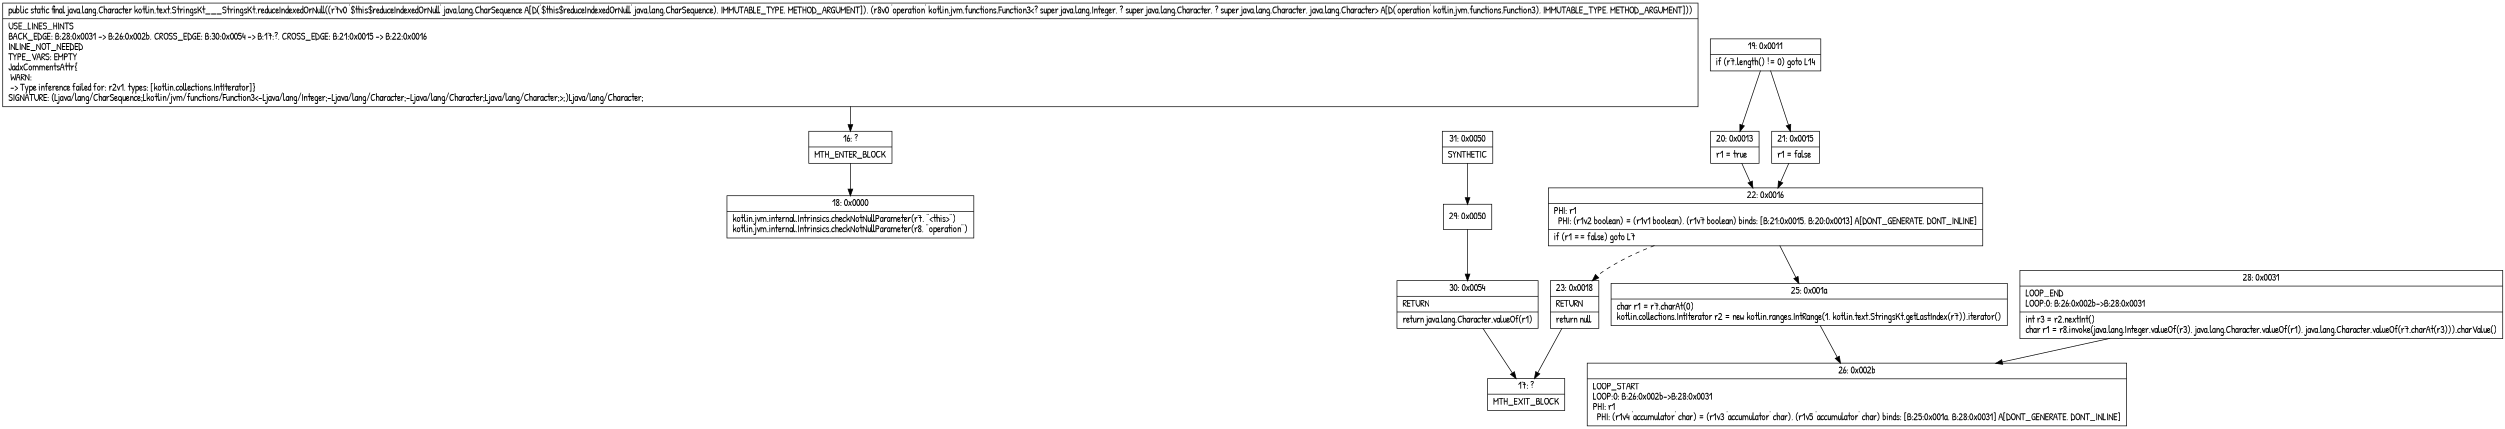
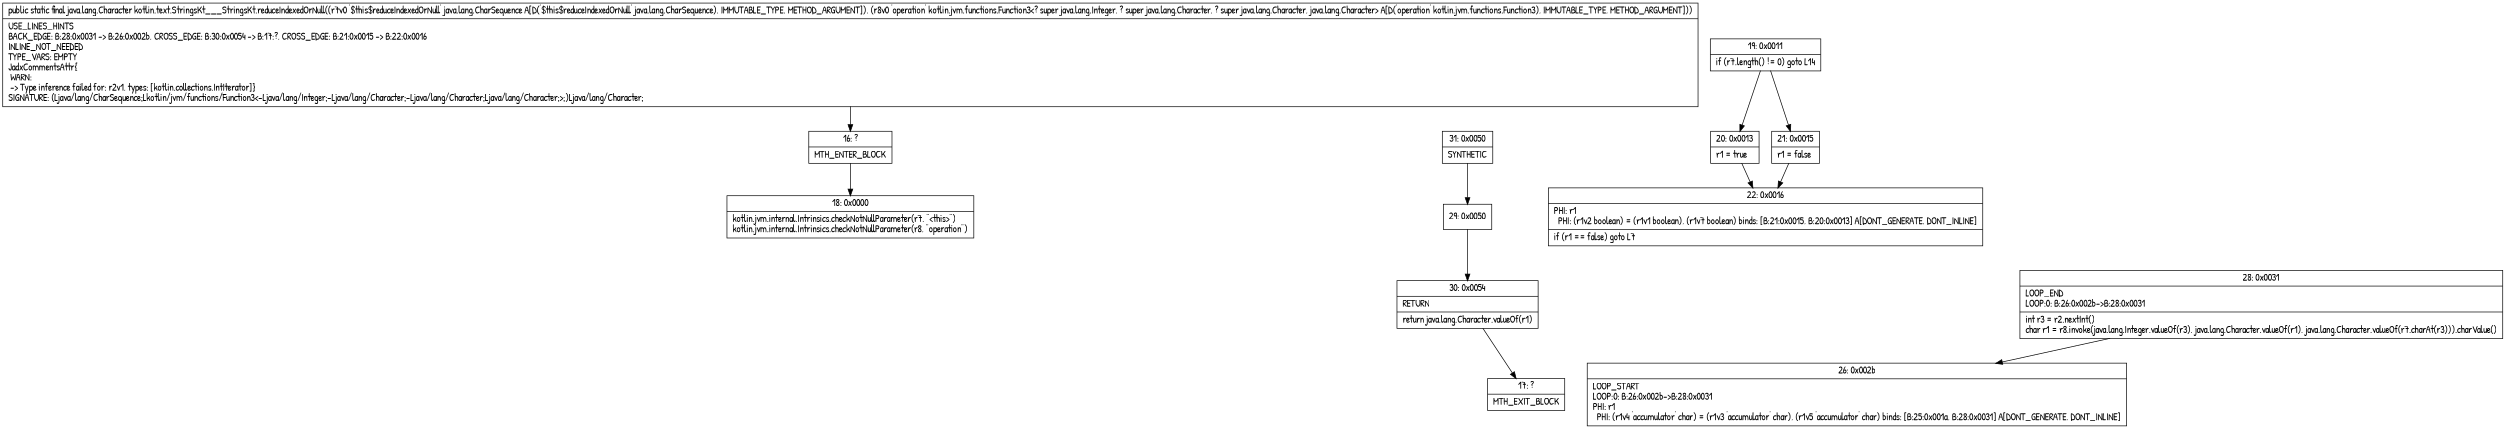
node "23: 0x0018": removed
node "25: 0x001a": removed
